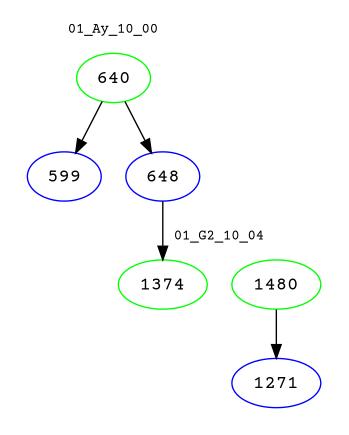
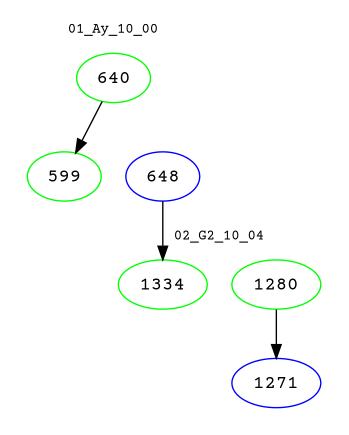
edge "640" -> "648": removed
node "599": color blue -> green
cluster "01_G2_10_04": label "01_G2_10_04" -> "02_G2_10_04"
node "1374": label "1374" -> "1334"
node "1480": label "1480" -> "1280"
